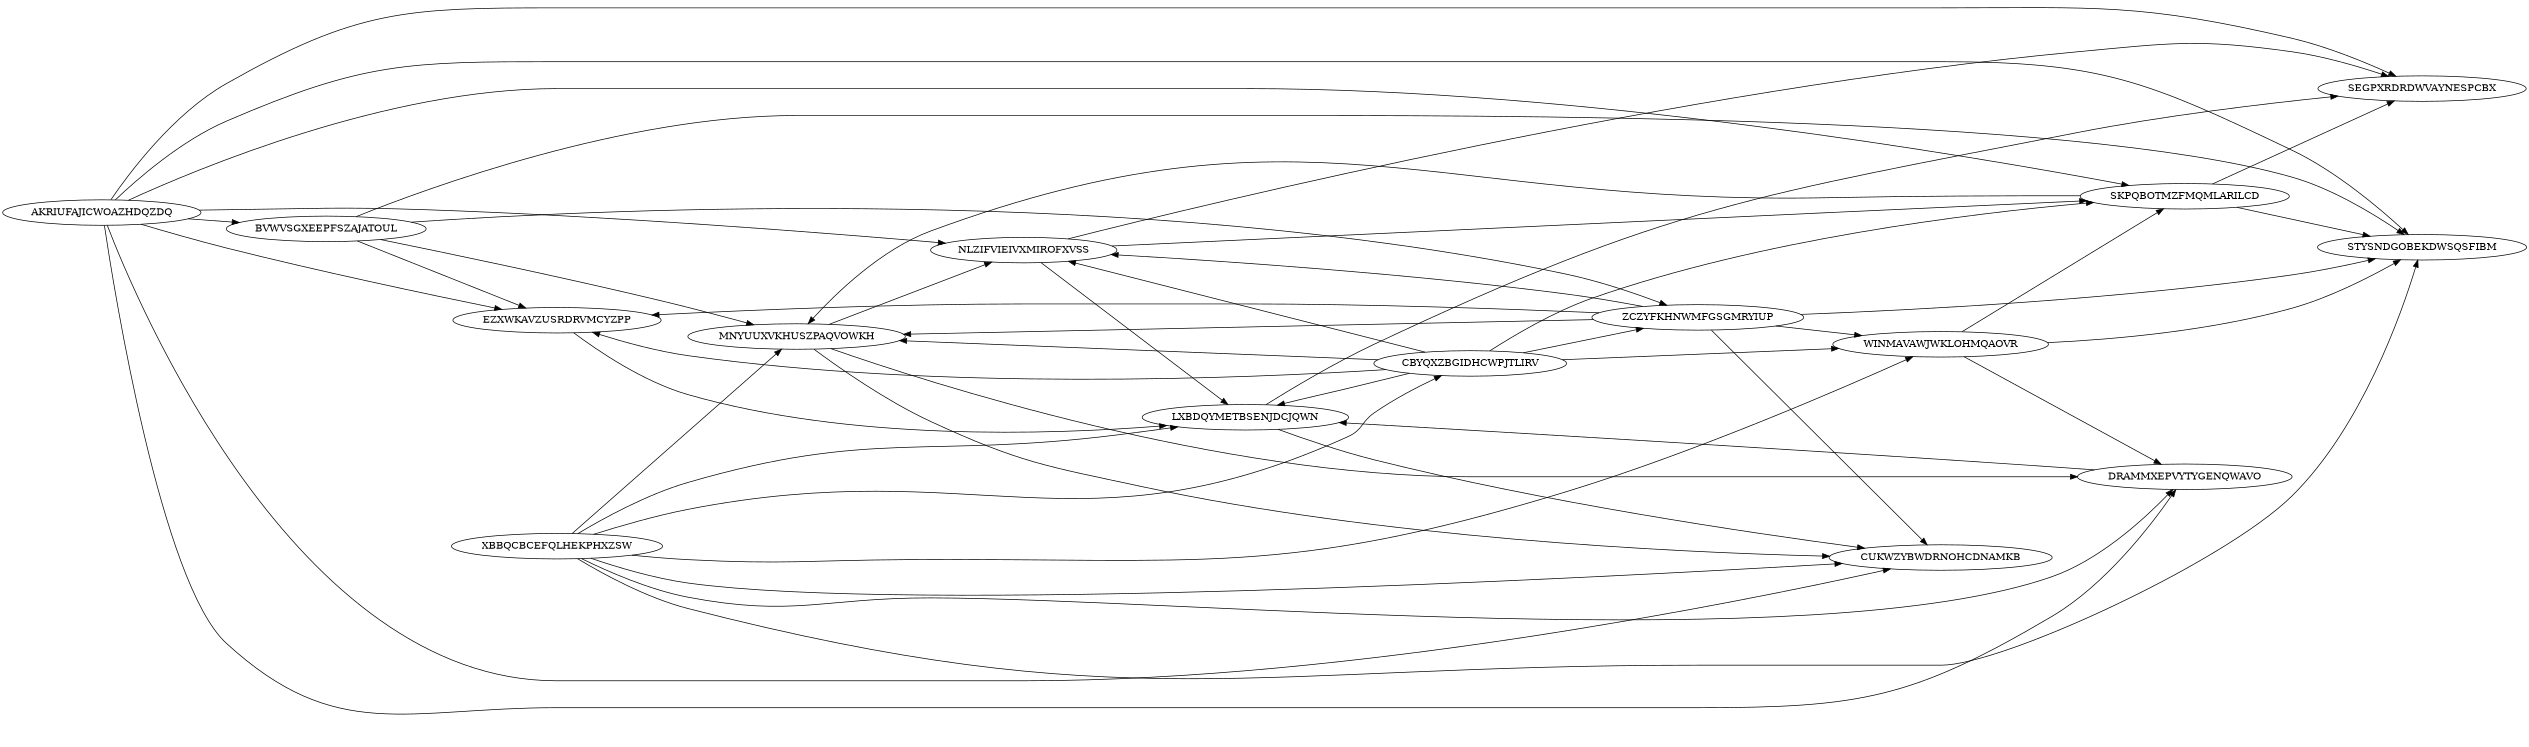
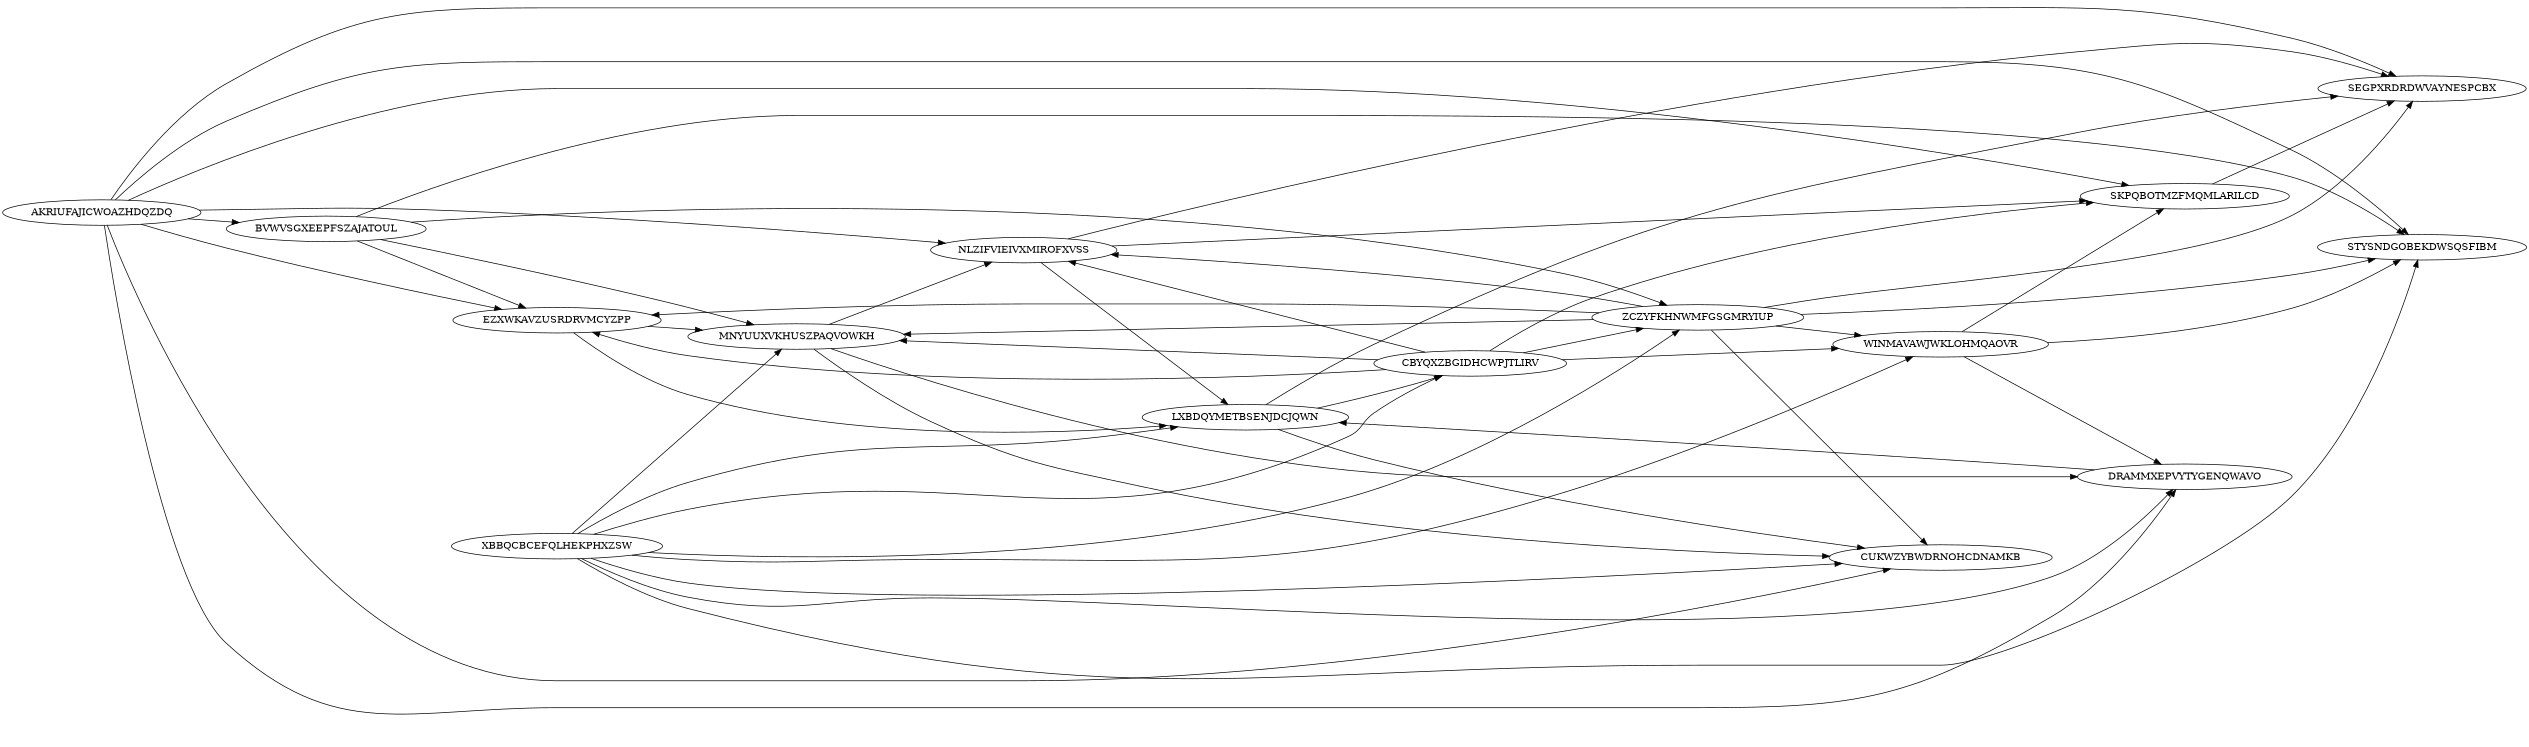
edge "SKPQBOTMZFMQMLARILCD" -> "MNYUUXVKHUSZPAQVOWKH": now "EZXWKAVZUSRDRVMCYZPP" -> "MNYUUXVKHUSZPAQVOWKH"
edge "SKPQBOTMZFMQMLARILCD" -> "STYSNDGOBEKDWSQSFIBM": removed
edge "ZCZYFKHNWMFGSGMRYIUP" -> "SEGPXRDRDWVAYNESPCBX": added
edge "CBYQXZBGIDHCWPJTLIRV" -> "LXBDQYMETBSENJDCJQWN": reversed
edge "XBBQCBCEFQLHEKPHXZSW" -> "ZCZYFKHNWMFGSGMRYIUP": added
